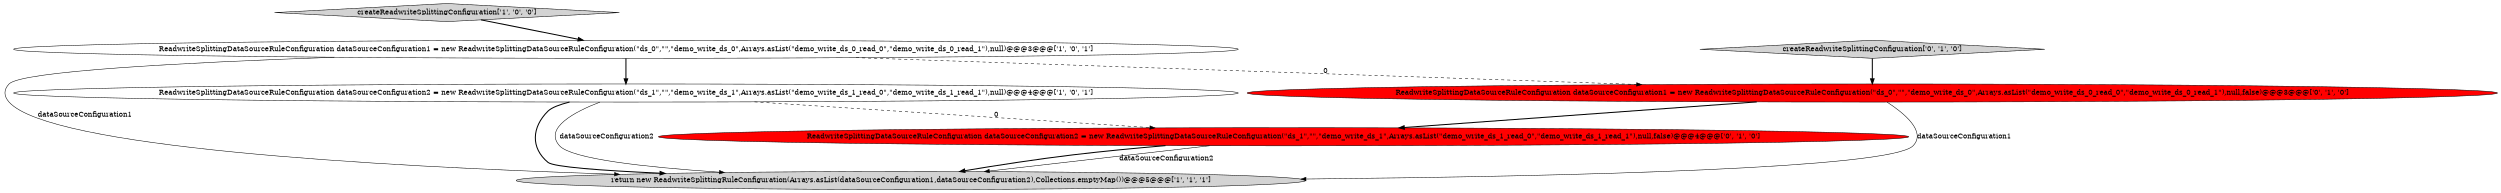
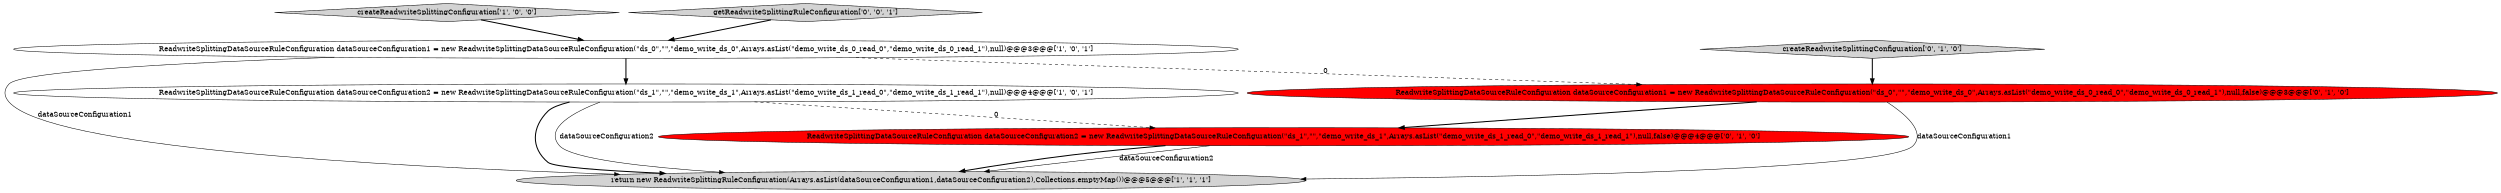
node "getReadwriteSplittingRuleConfiguration['0', '0', '1']": added
